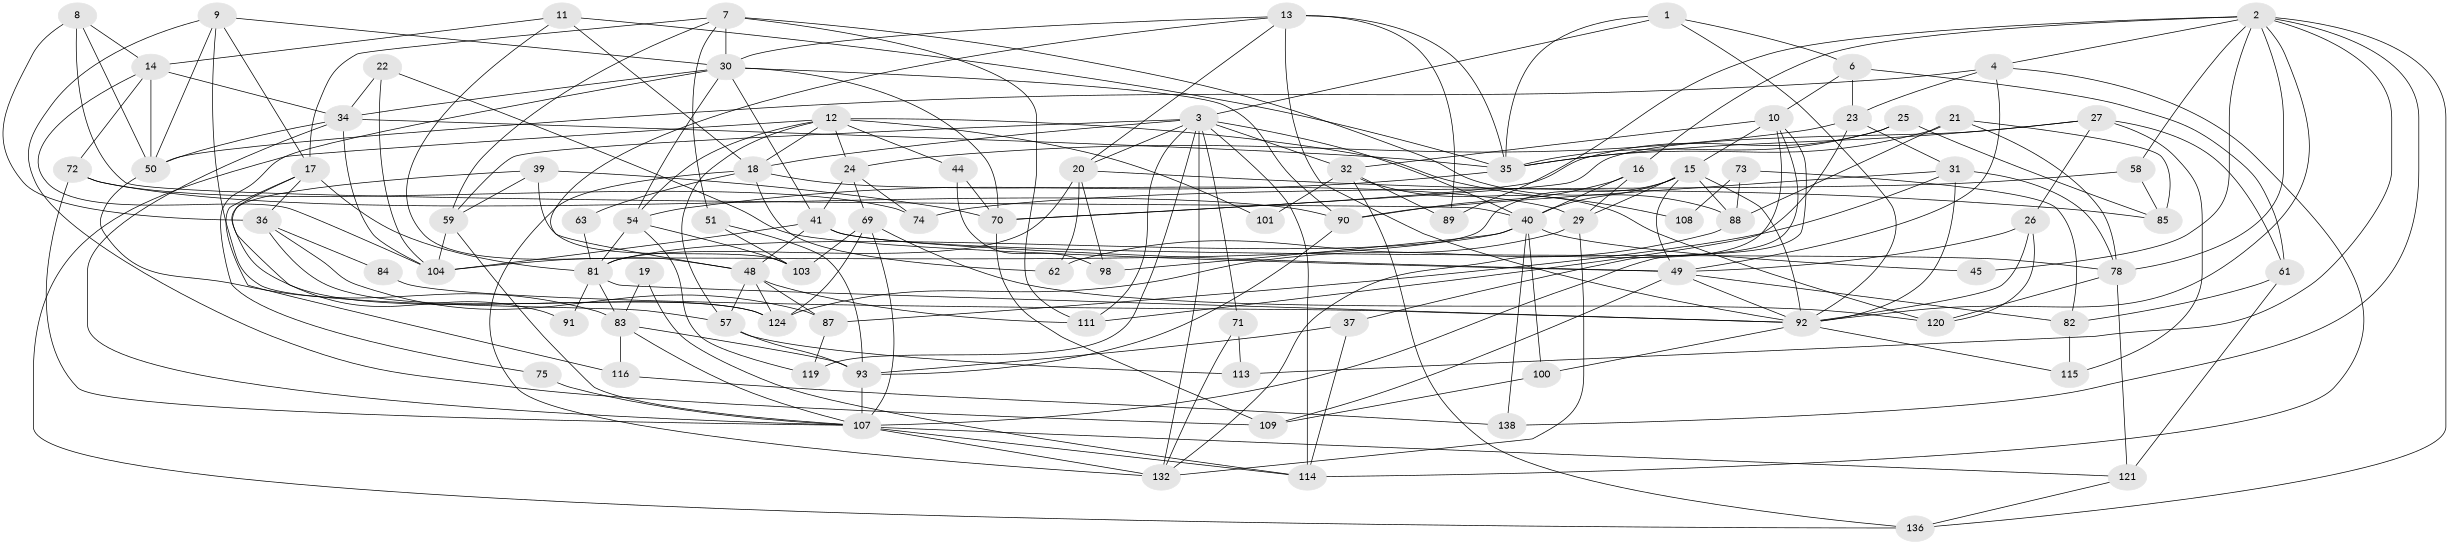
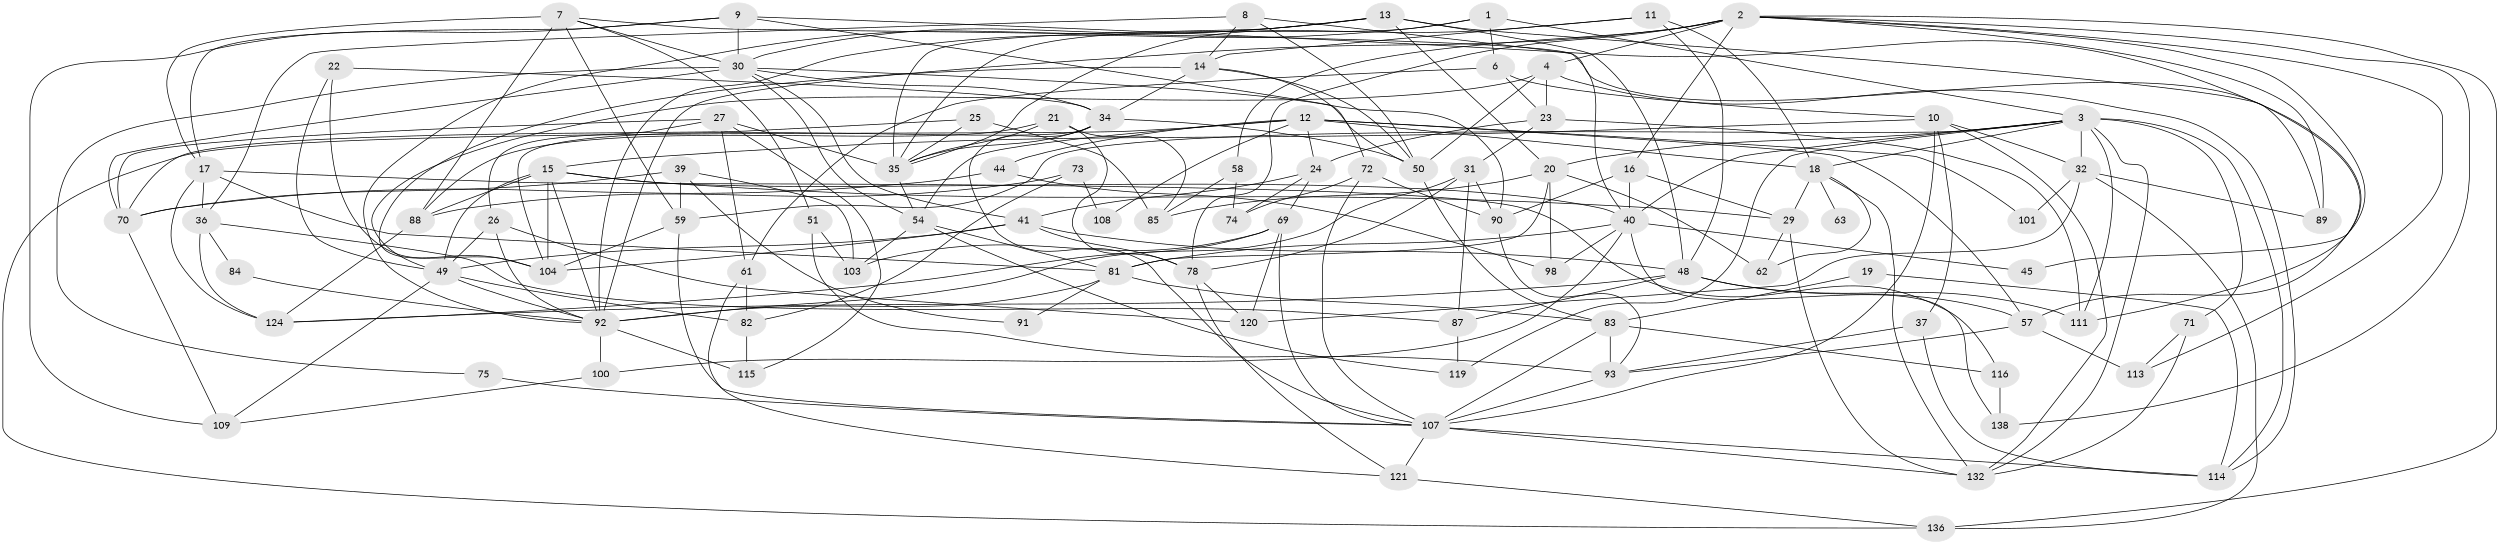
edge "63" -- "81": removed
